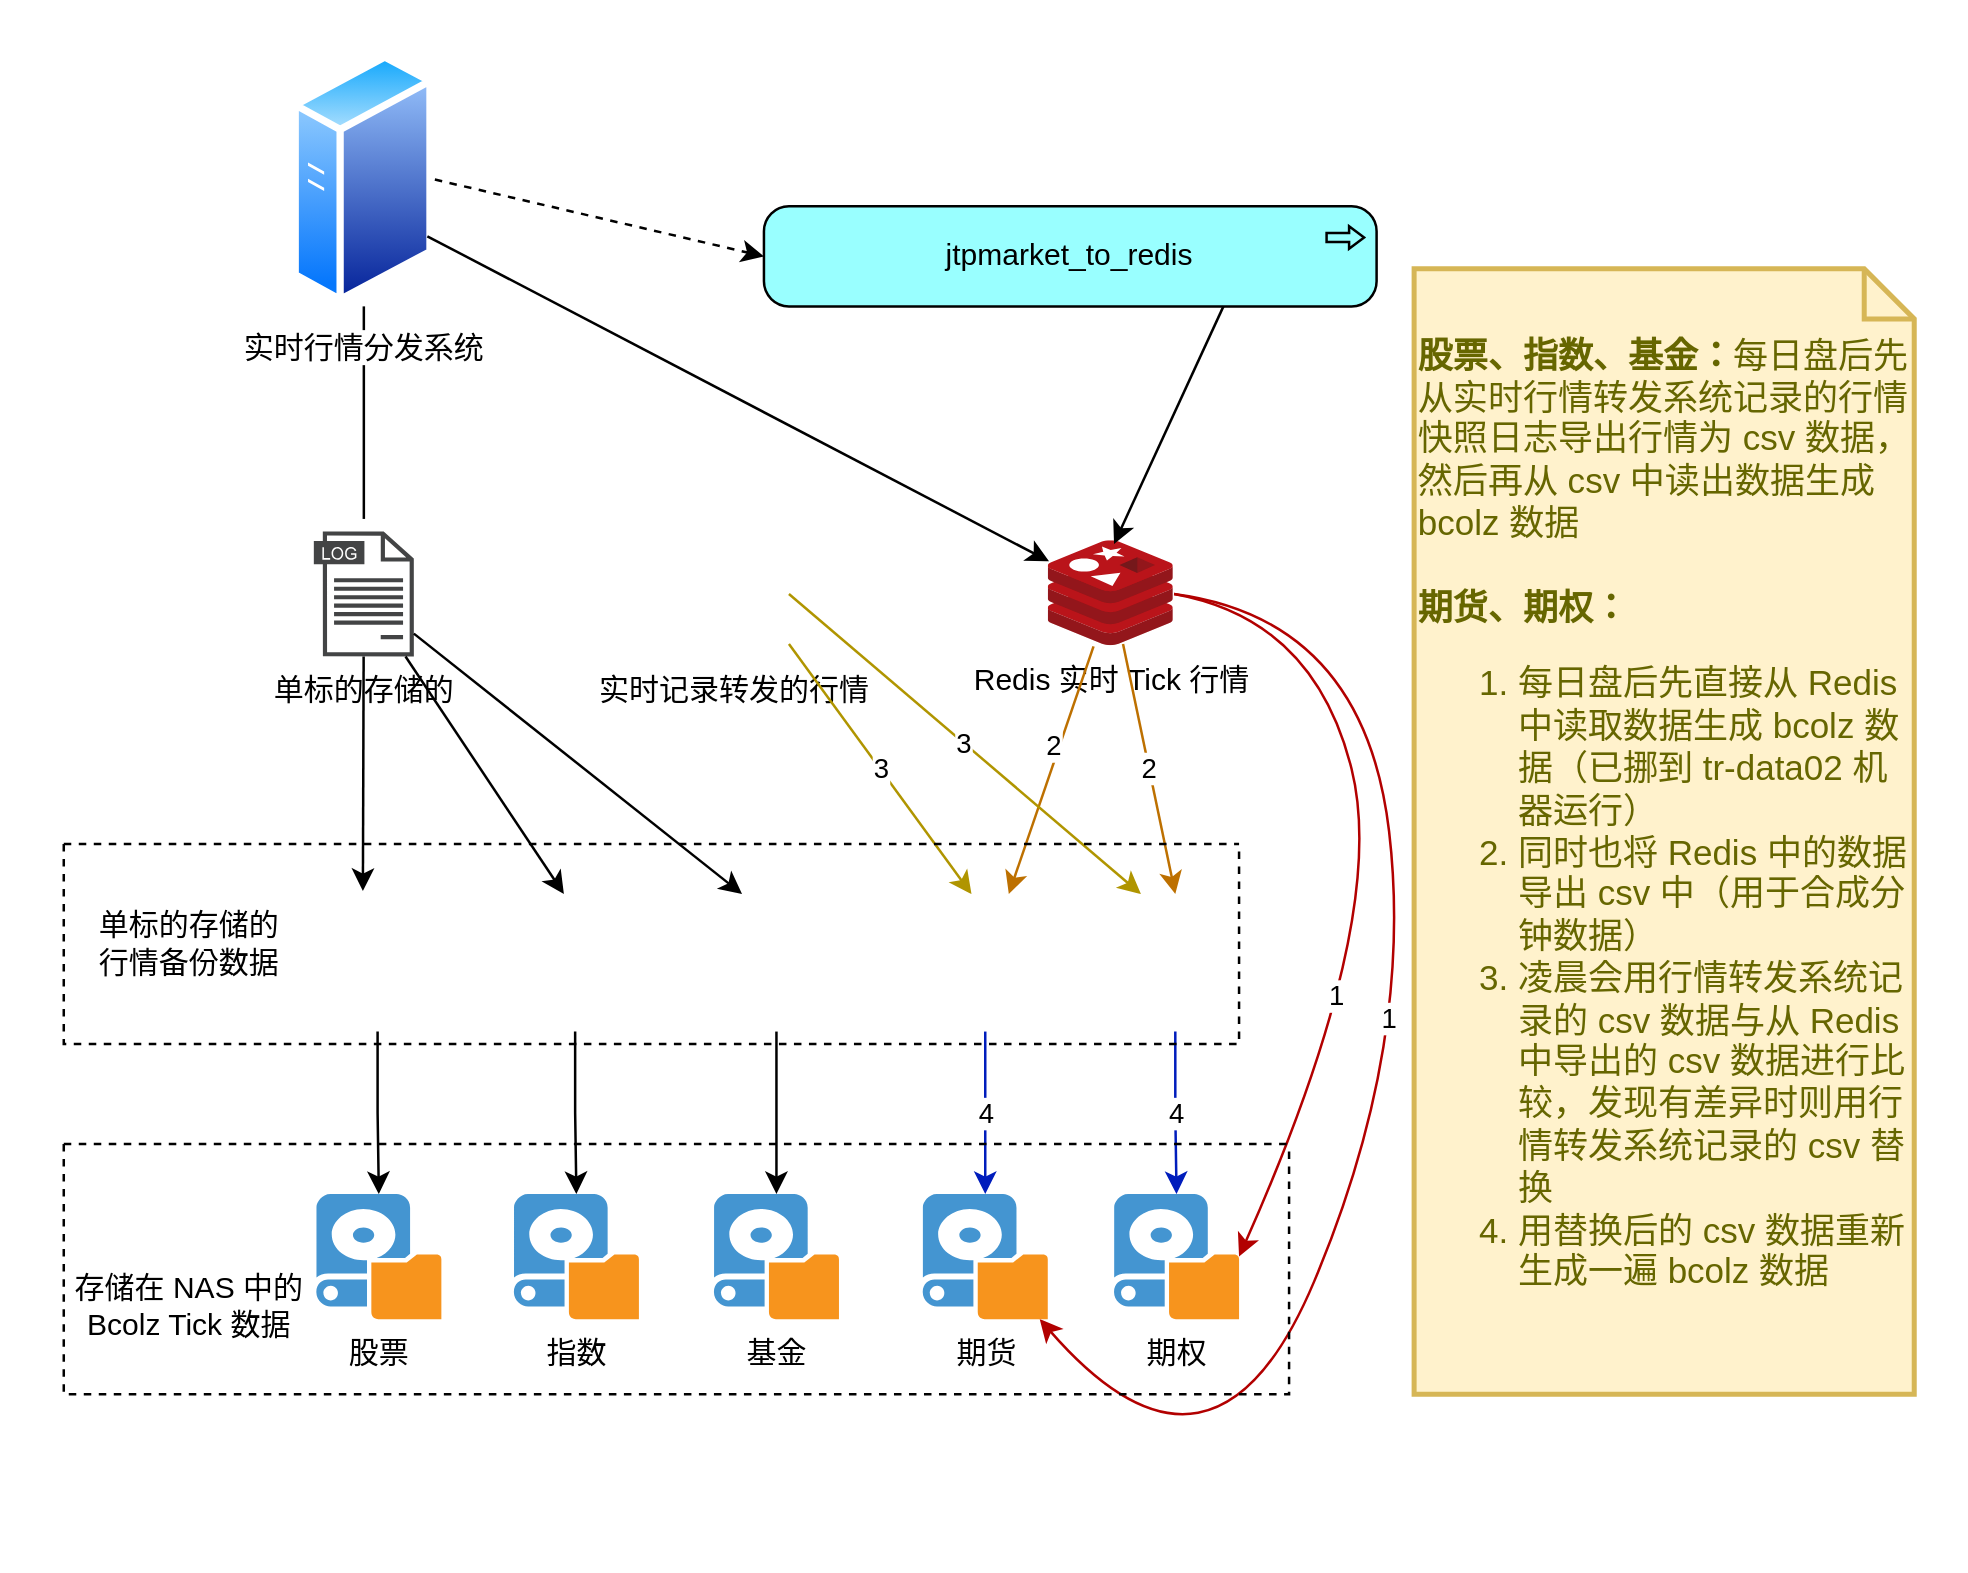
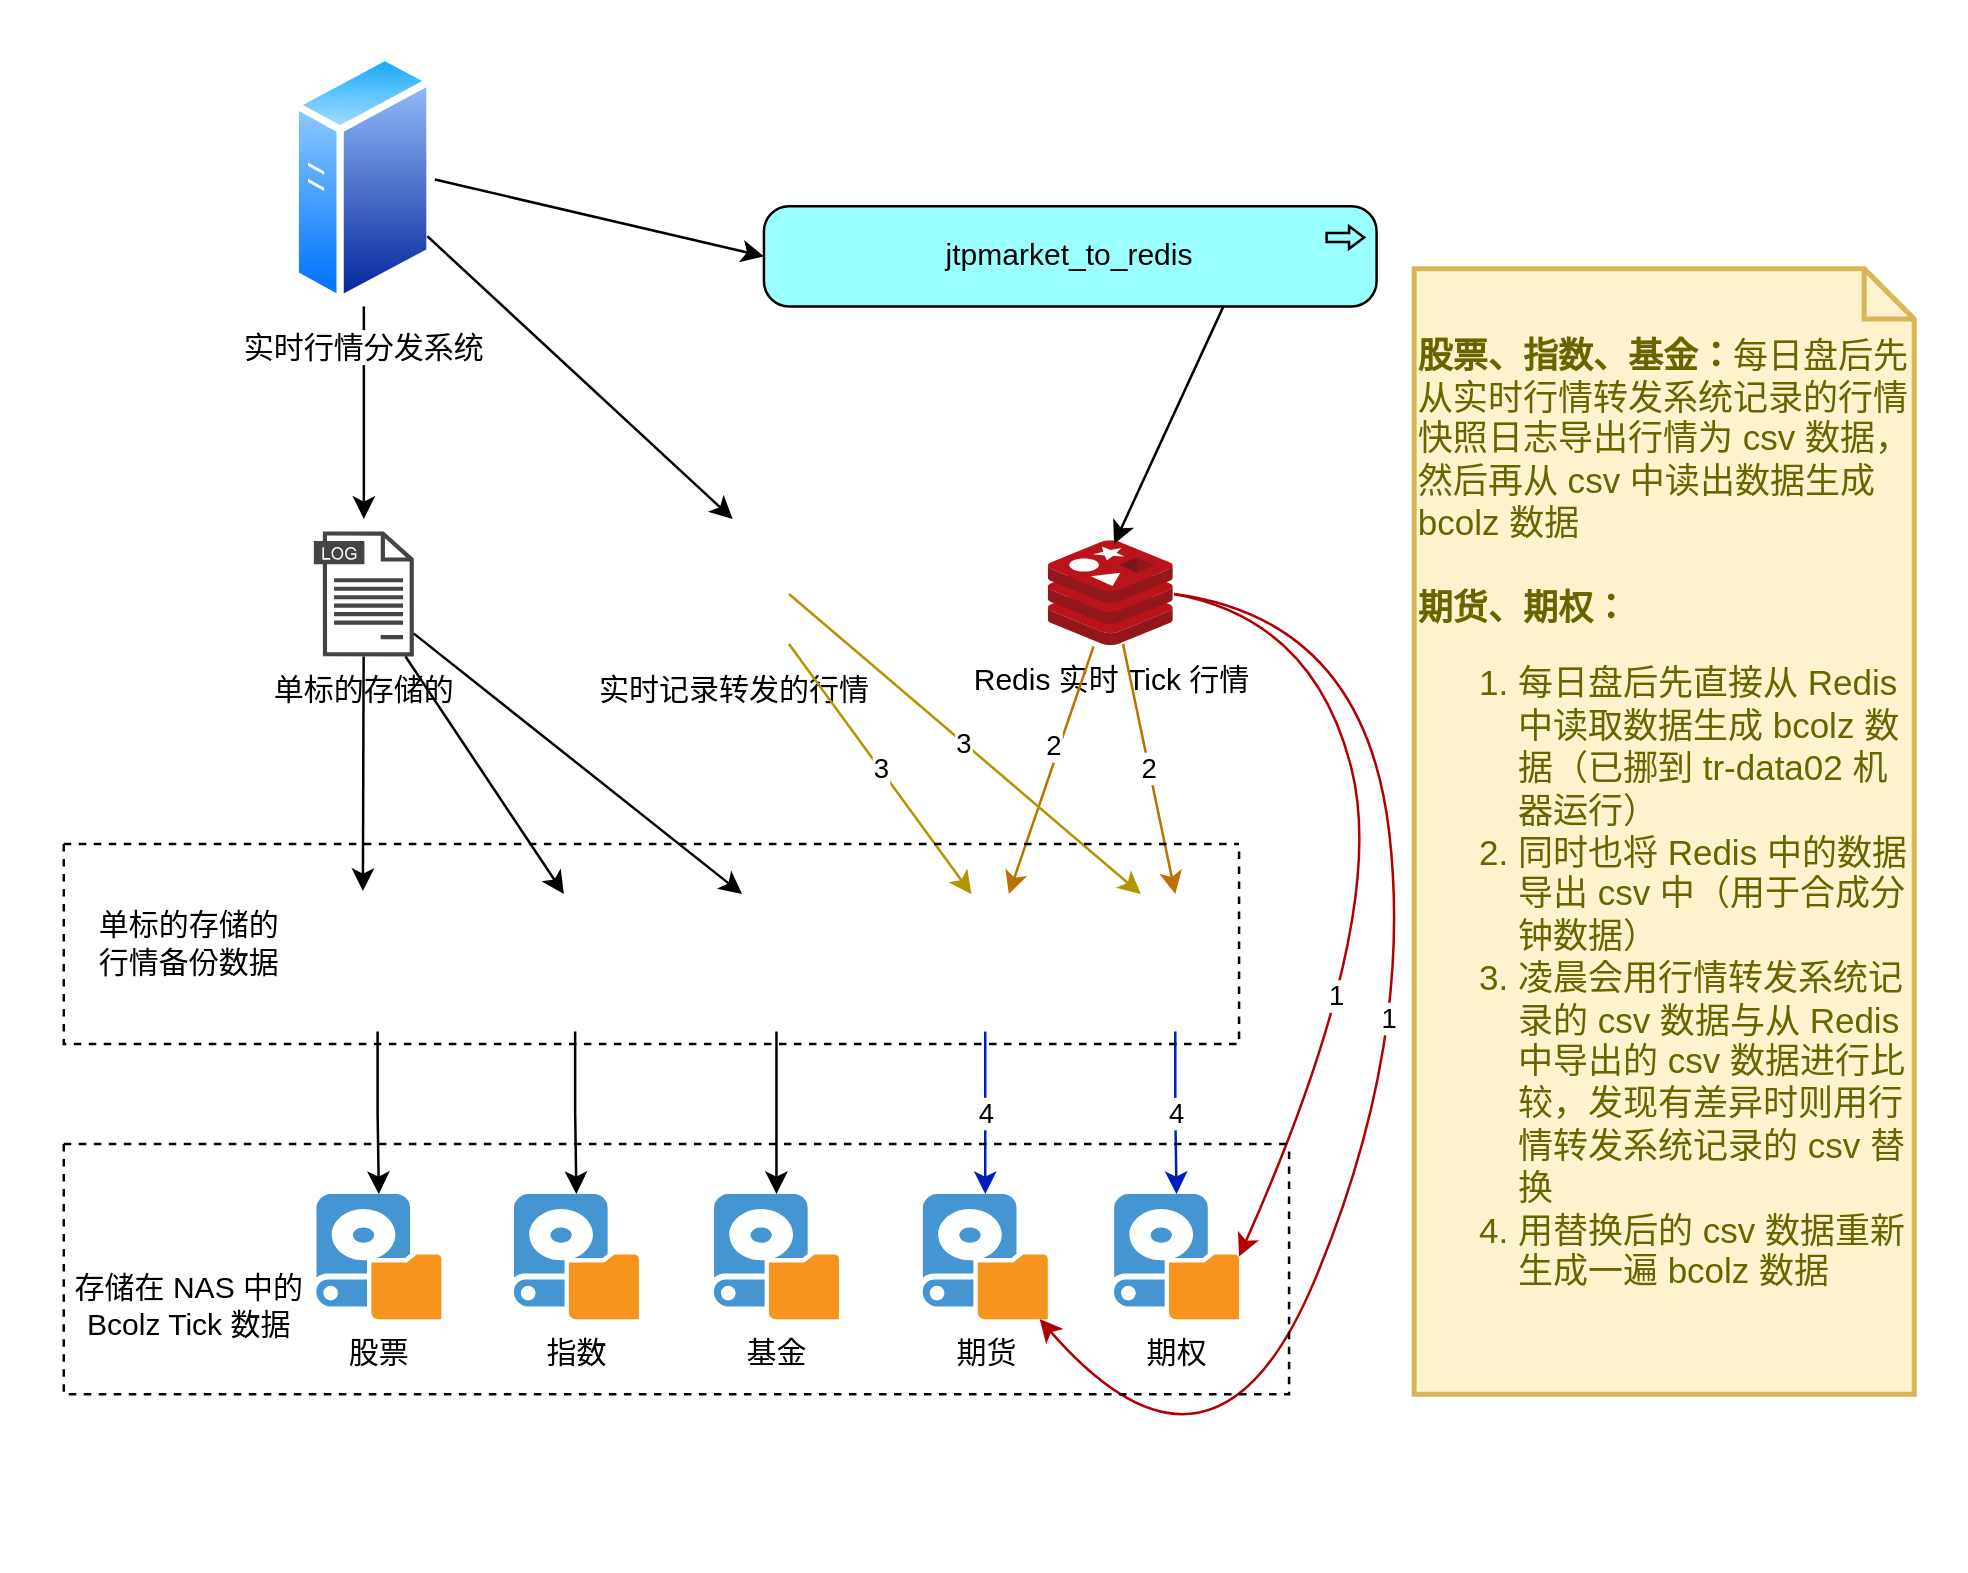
edge "实时行情分发系统" -> "jtpmarket_to_redis": style dashed -> solid
edge "实时行情分发系统" -> "Redis 实时 Tick 行情": now "实时行情分发系统" -> "实时记录转发的行情"
edge "实时行情分发系统" -- "单标的存储的": arrowhead none -> classic
